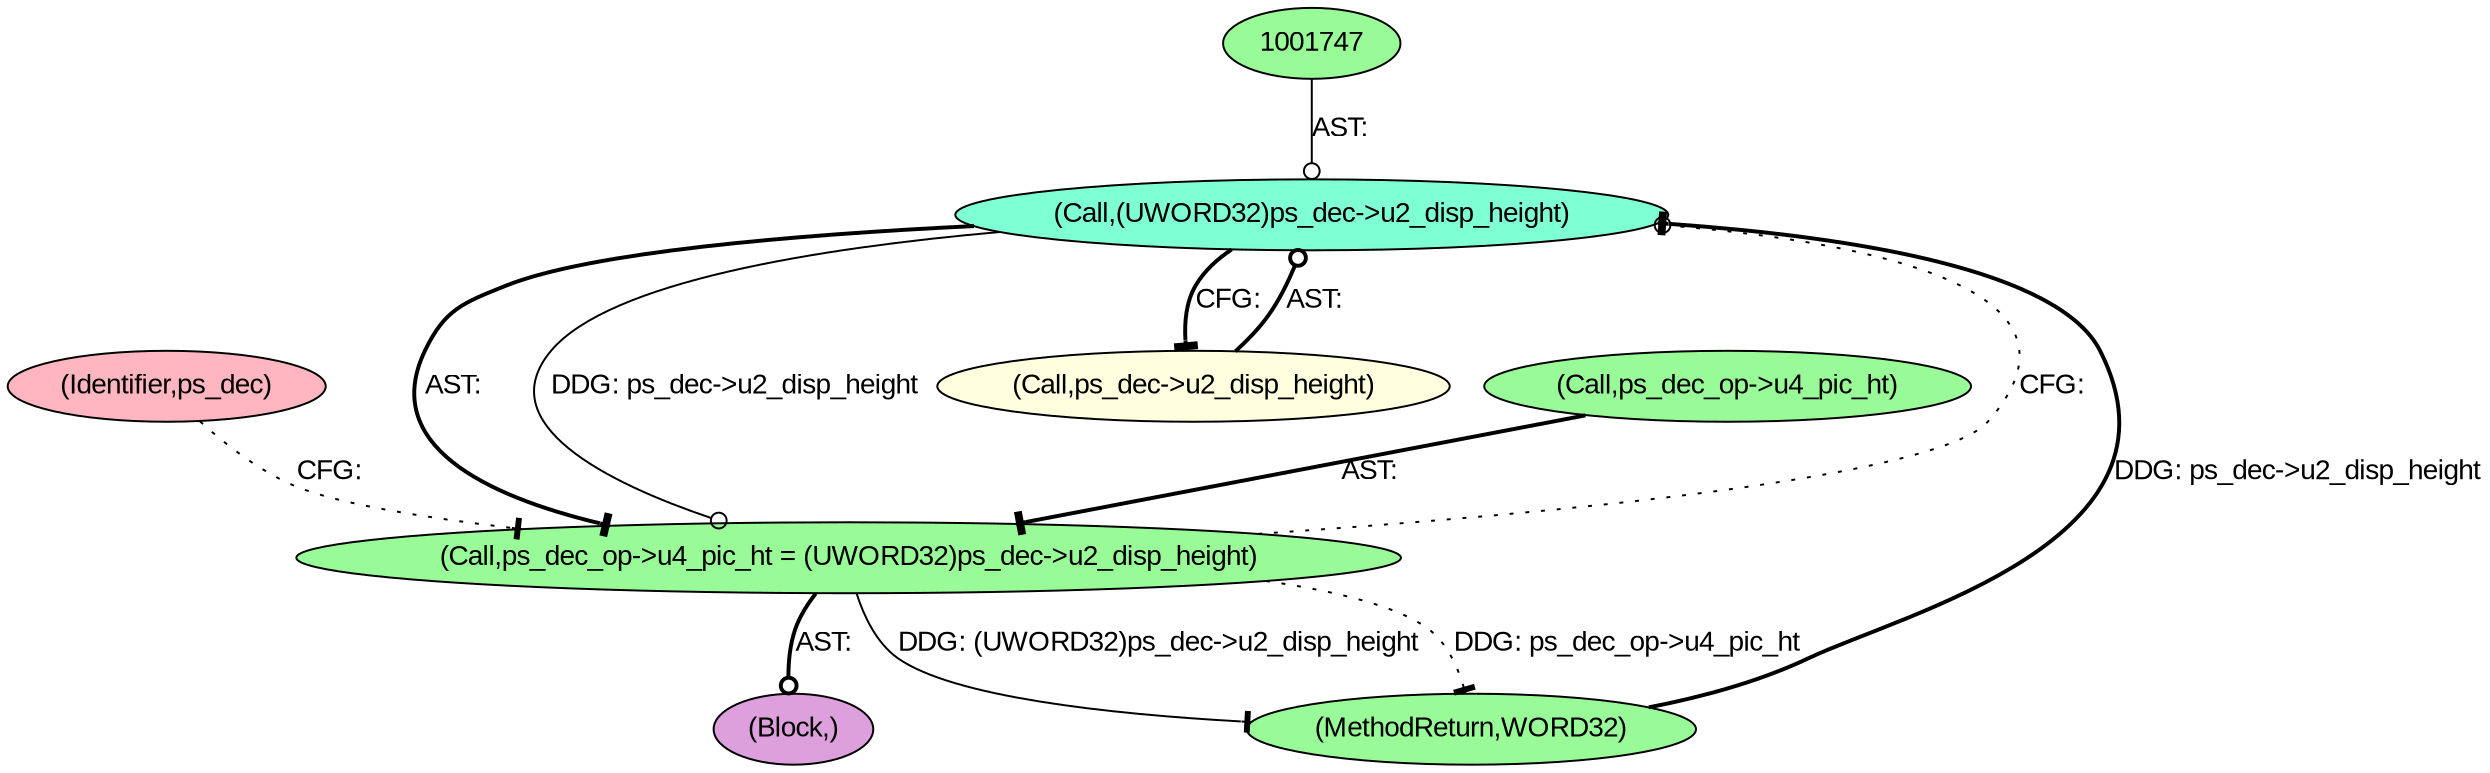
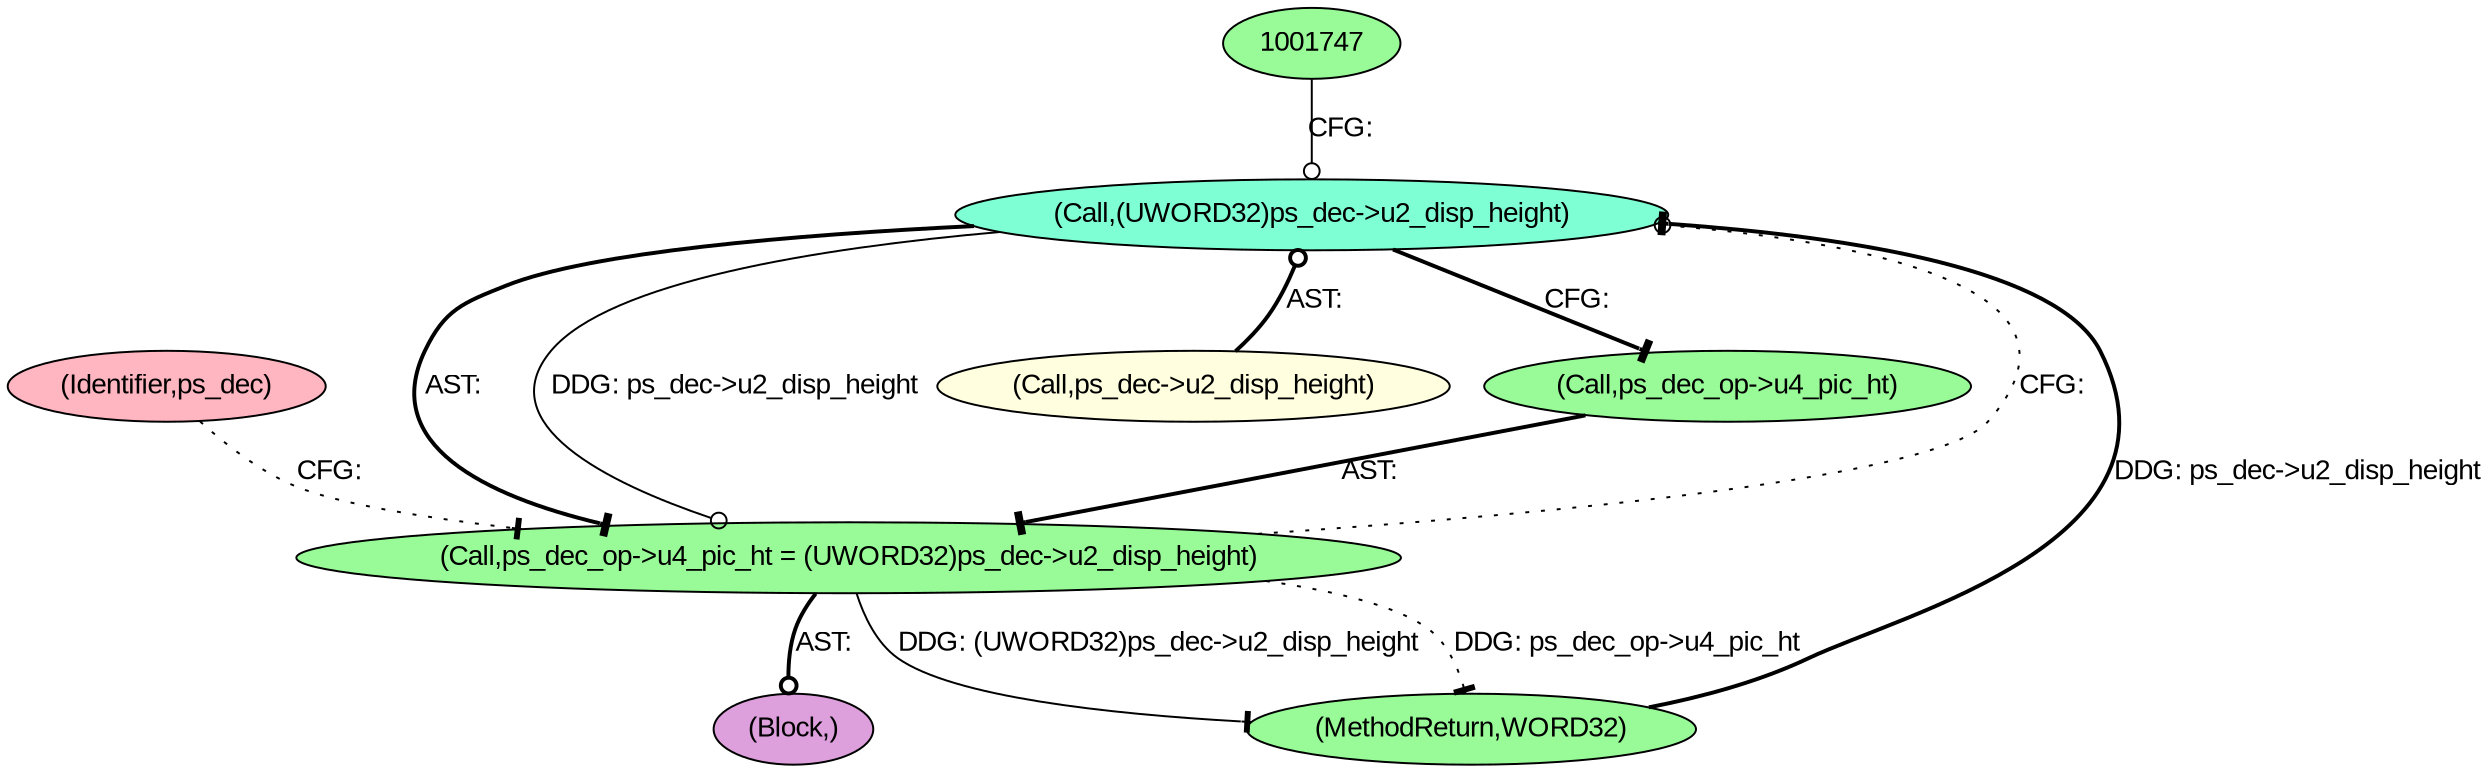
edge "1001747" -> "(Call,(UWORD32)ps_dec->u2_disp_height)": label "AST: " -> "CFG: "
edge "(Call,(UWORD32)ps_dec->u2_disp_height)" -> "(Call,ps_dec->u2_disp_height)": now "(Call,(UWORD32)ps_dec->u2_disp_height)" -> "(Call,ps_dec_op->u4_pic_ht)"
